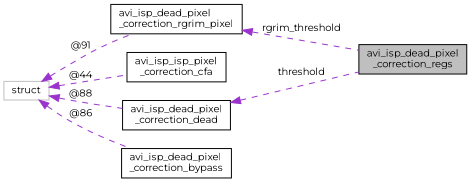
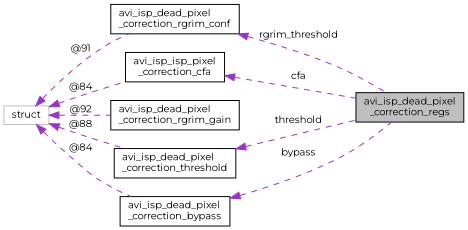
node "avi_isp_dead_pixel _correction_rgrim_pixel": label "avi_isp_dead_pixel _correction_rgrim_pixel" -> "avi_isp_dead_pixel _correction_rgrim_conf"
edge "avi_isp_isp_pixel _correction_cfa" -> "struct": label " @44" -> " @84"
edge "avi_isp_dead_pixel _correction_regs" -> "avi_isp_isp_pixel _correction_cfa": added, label "cfa"
edge "avi_isp_dead_pixel _correction_bypass" -> "struct": label " @86" -> " @84"
node "avi_isp_dead_pixel _correction_rgrim_gain": added
node "avi_isp_dead_pixel _correction_dead": label "avi_isp_dead_pixel _correction_dead" -> "avi_isp_dead_pixel _correction_threshold"
edge "avi_isp_dead_pixel _correction_regs" -> "avi_isp_dead_pixel _correction_bypass": added, label "bypass"
